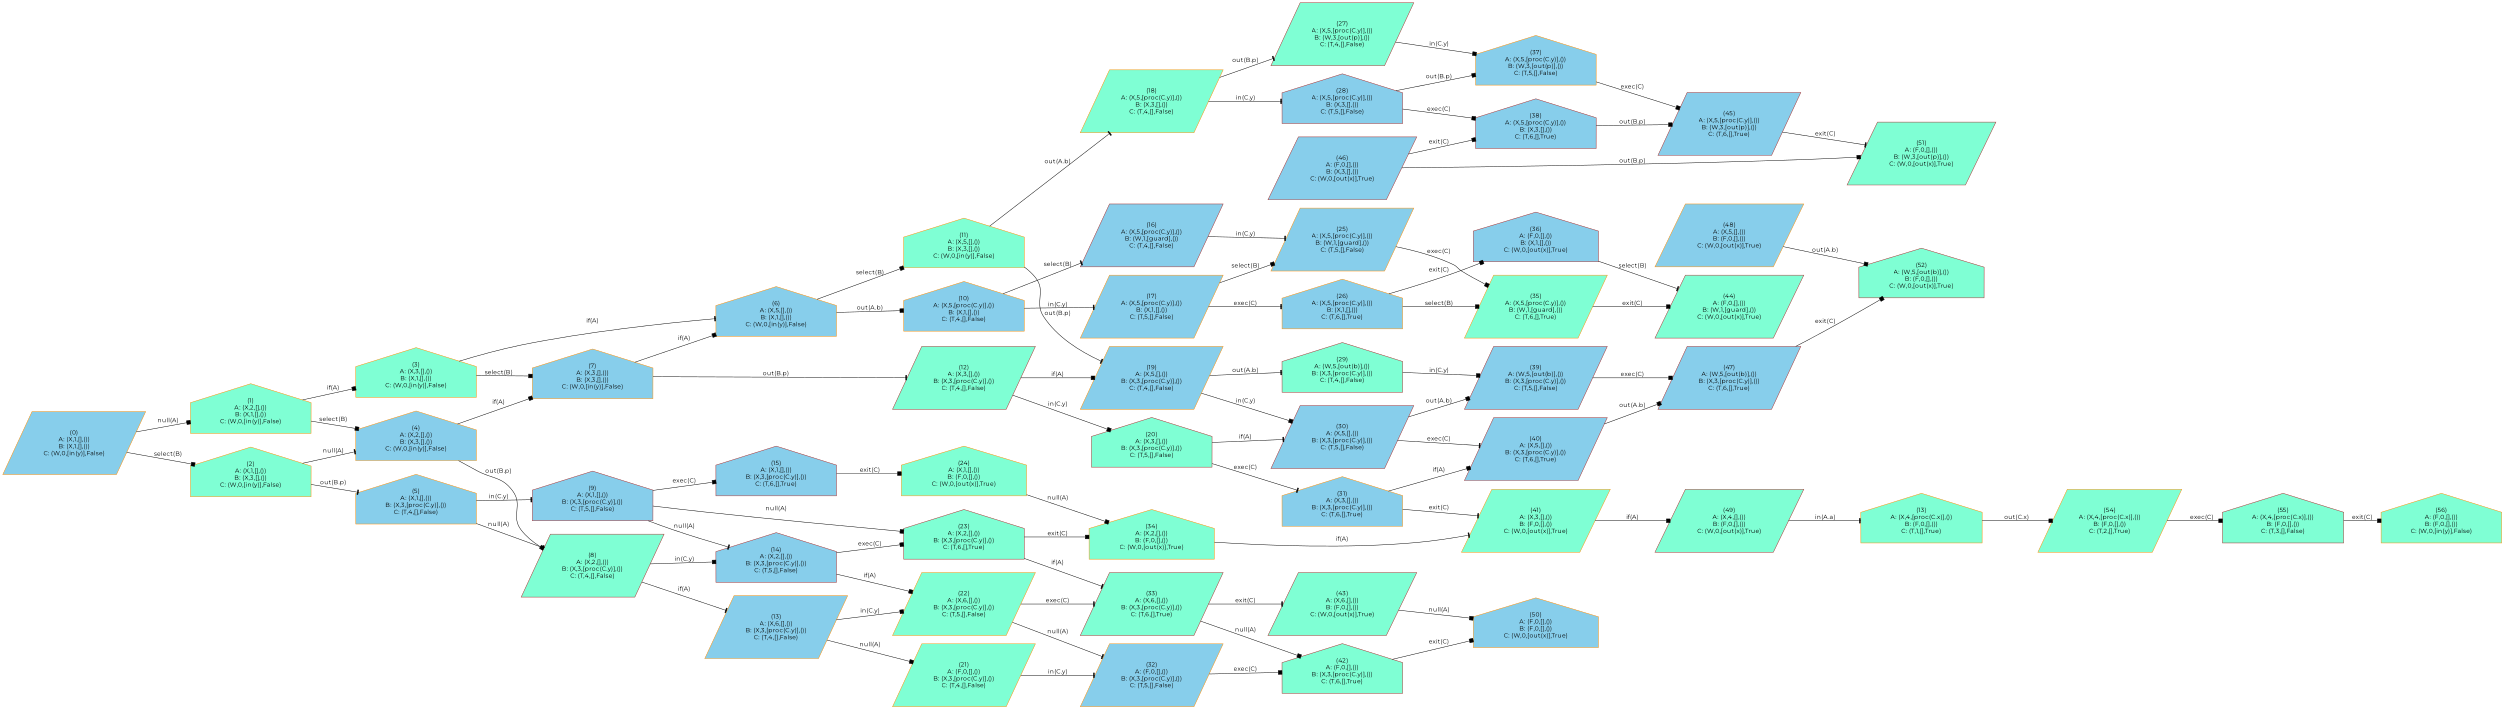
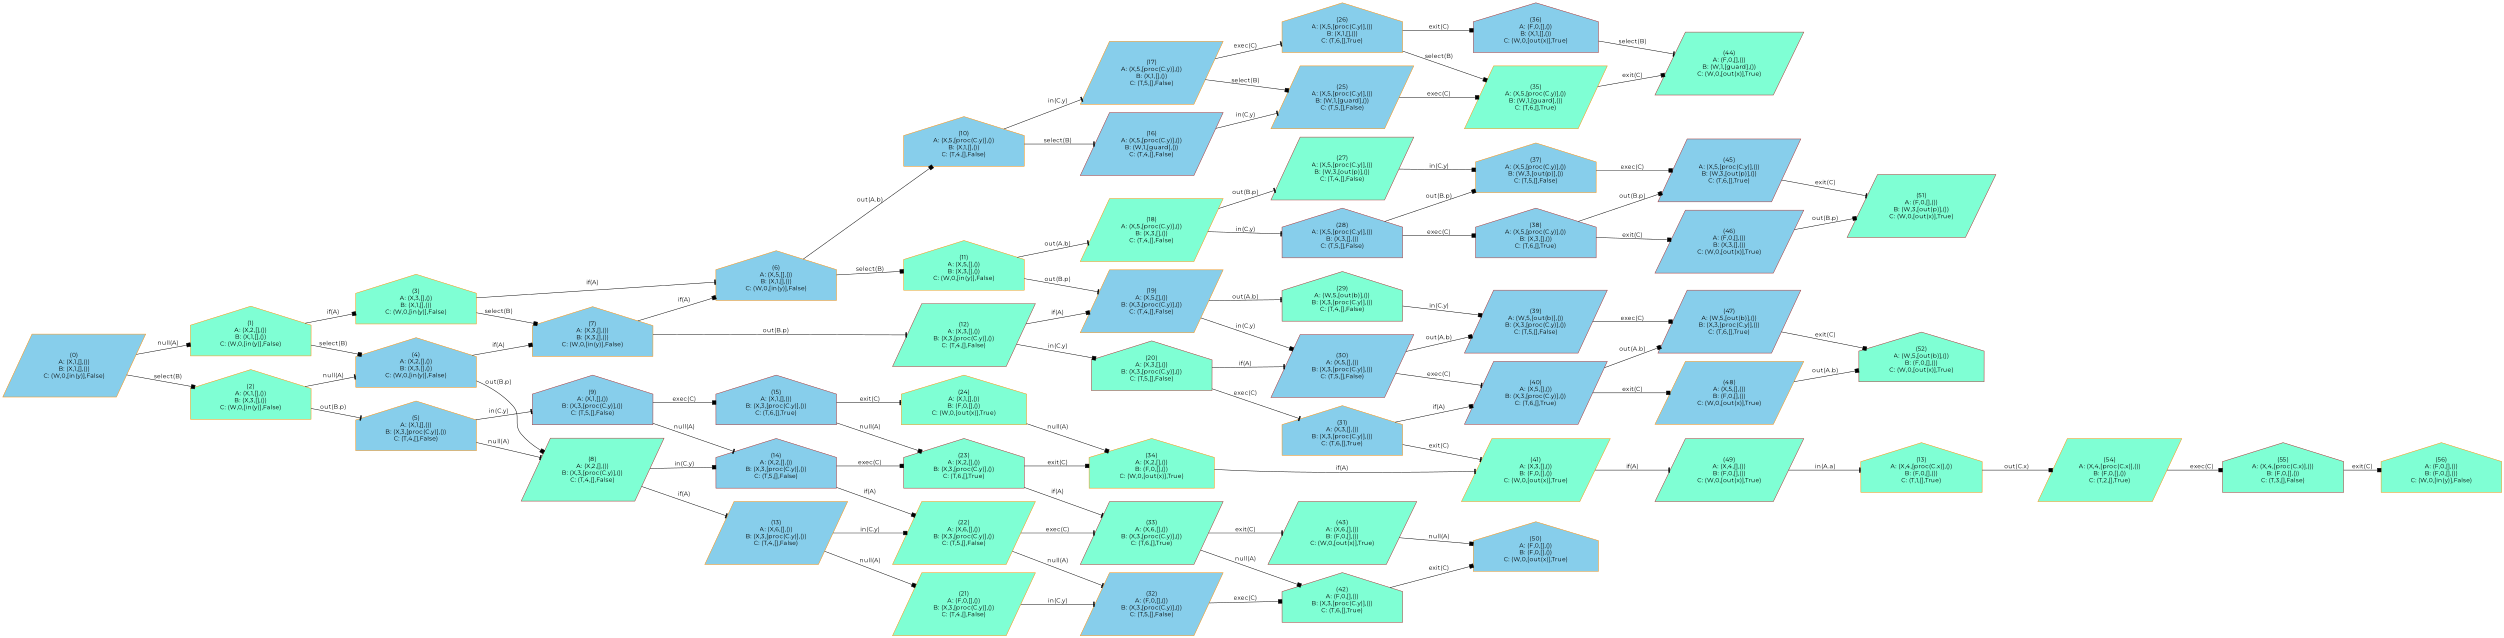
edge "(46) A: (F,0,[],()) B: (X,3,[],()) C: (W,0,[out(x)],True)" -> "(38) A: (X,5,[proc(C.y)],()) B: (X,3,[],()) C: (T,6,[],True)": reversed
edge "(40) A: (X,5,[],()) B: (X,3,[proc(C.y)],()) C: (T,6,[],True)" -> "(48) A: (X,5,[],()) B: (F,0,[],()) C: (W,0,[out(x)],True)": added, label "exit(C)"
edge "(15) A: (X,1,[],()) B: (X,3,[proc(C.y)],()) C: (T,6,[],True)" -> "(24) A: (X,1,[],()) B: (F,0,[],()) C: (W,0,[out(x)],True)": arrowhead box -> tee
edge "(9) A: (X,1,[],()) B: (X,3,[proc(C.y)],()) C: (T,5,[],False)" -> "(23) A: (X,2,[],()) B: (X,3,[proc(C.y)],()) C: (T,6,[],True)": now "(15) A: (X,1,[],()) B: (X,3,[proc(C.y)],()) C: (T,6,[],True)" -> "(23) A: (X,2,[],()) B: (X,3,[proc(C.y)],()) C: (T,6,[],True)"
edge "(41) A: (X,3,[],()) B: (F,0,[],()) C: (W,0,[out(x)],True)" -> "(49) A: (X,4,[],()) B: (F,0,[],()) C: (W,0,[out(x)],True)": arrowhead box -> tee
